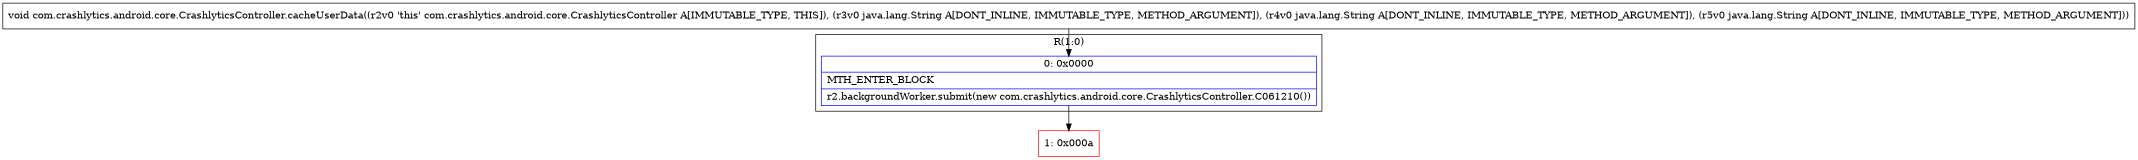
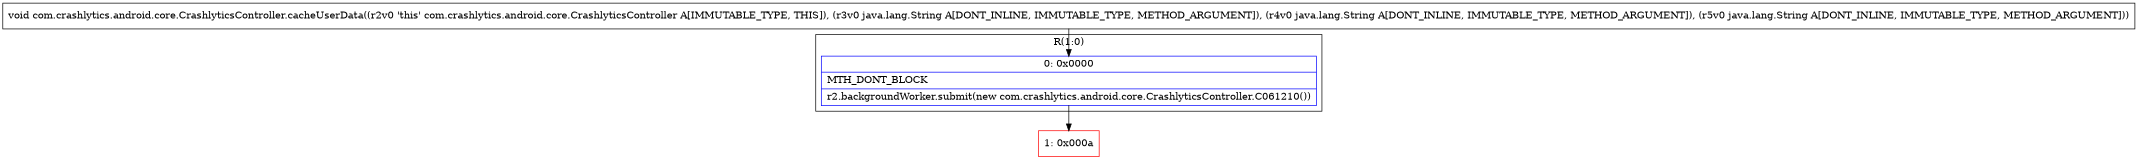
node "0: 0x0000": text "MTH_ENTER_BLOCK" -> "MTH_DONT_BLOCK"
